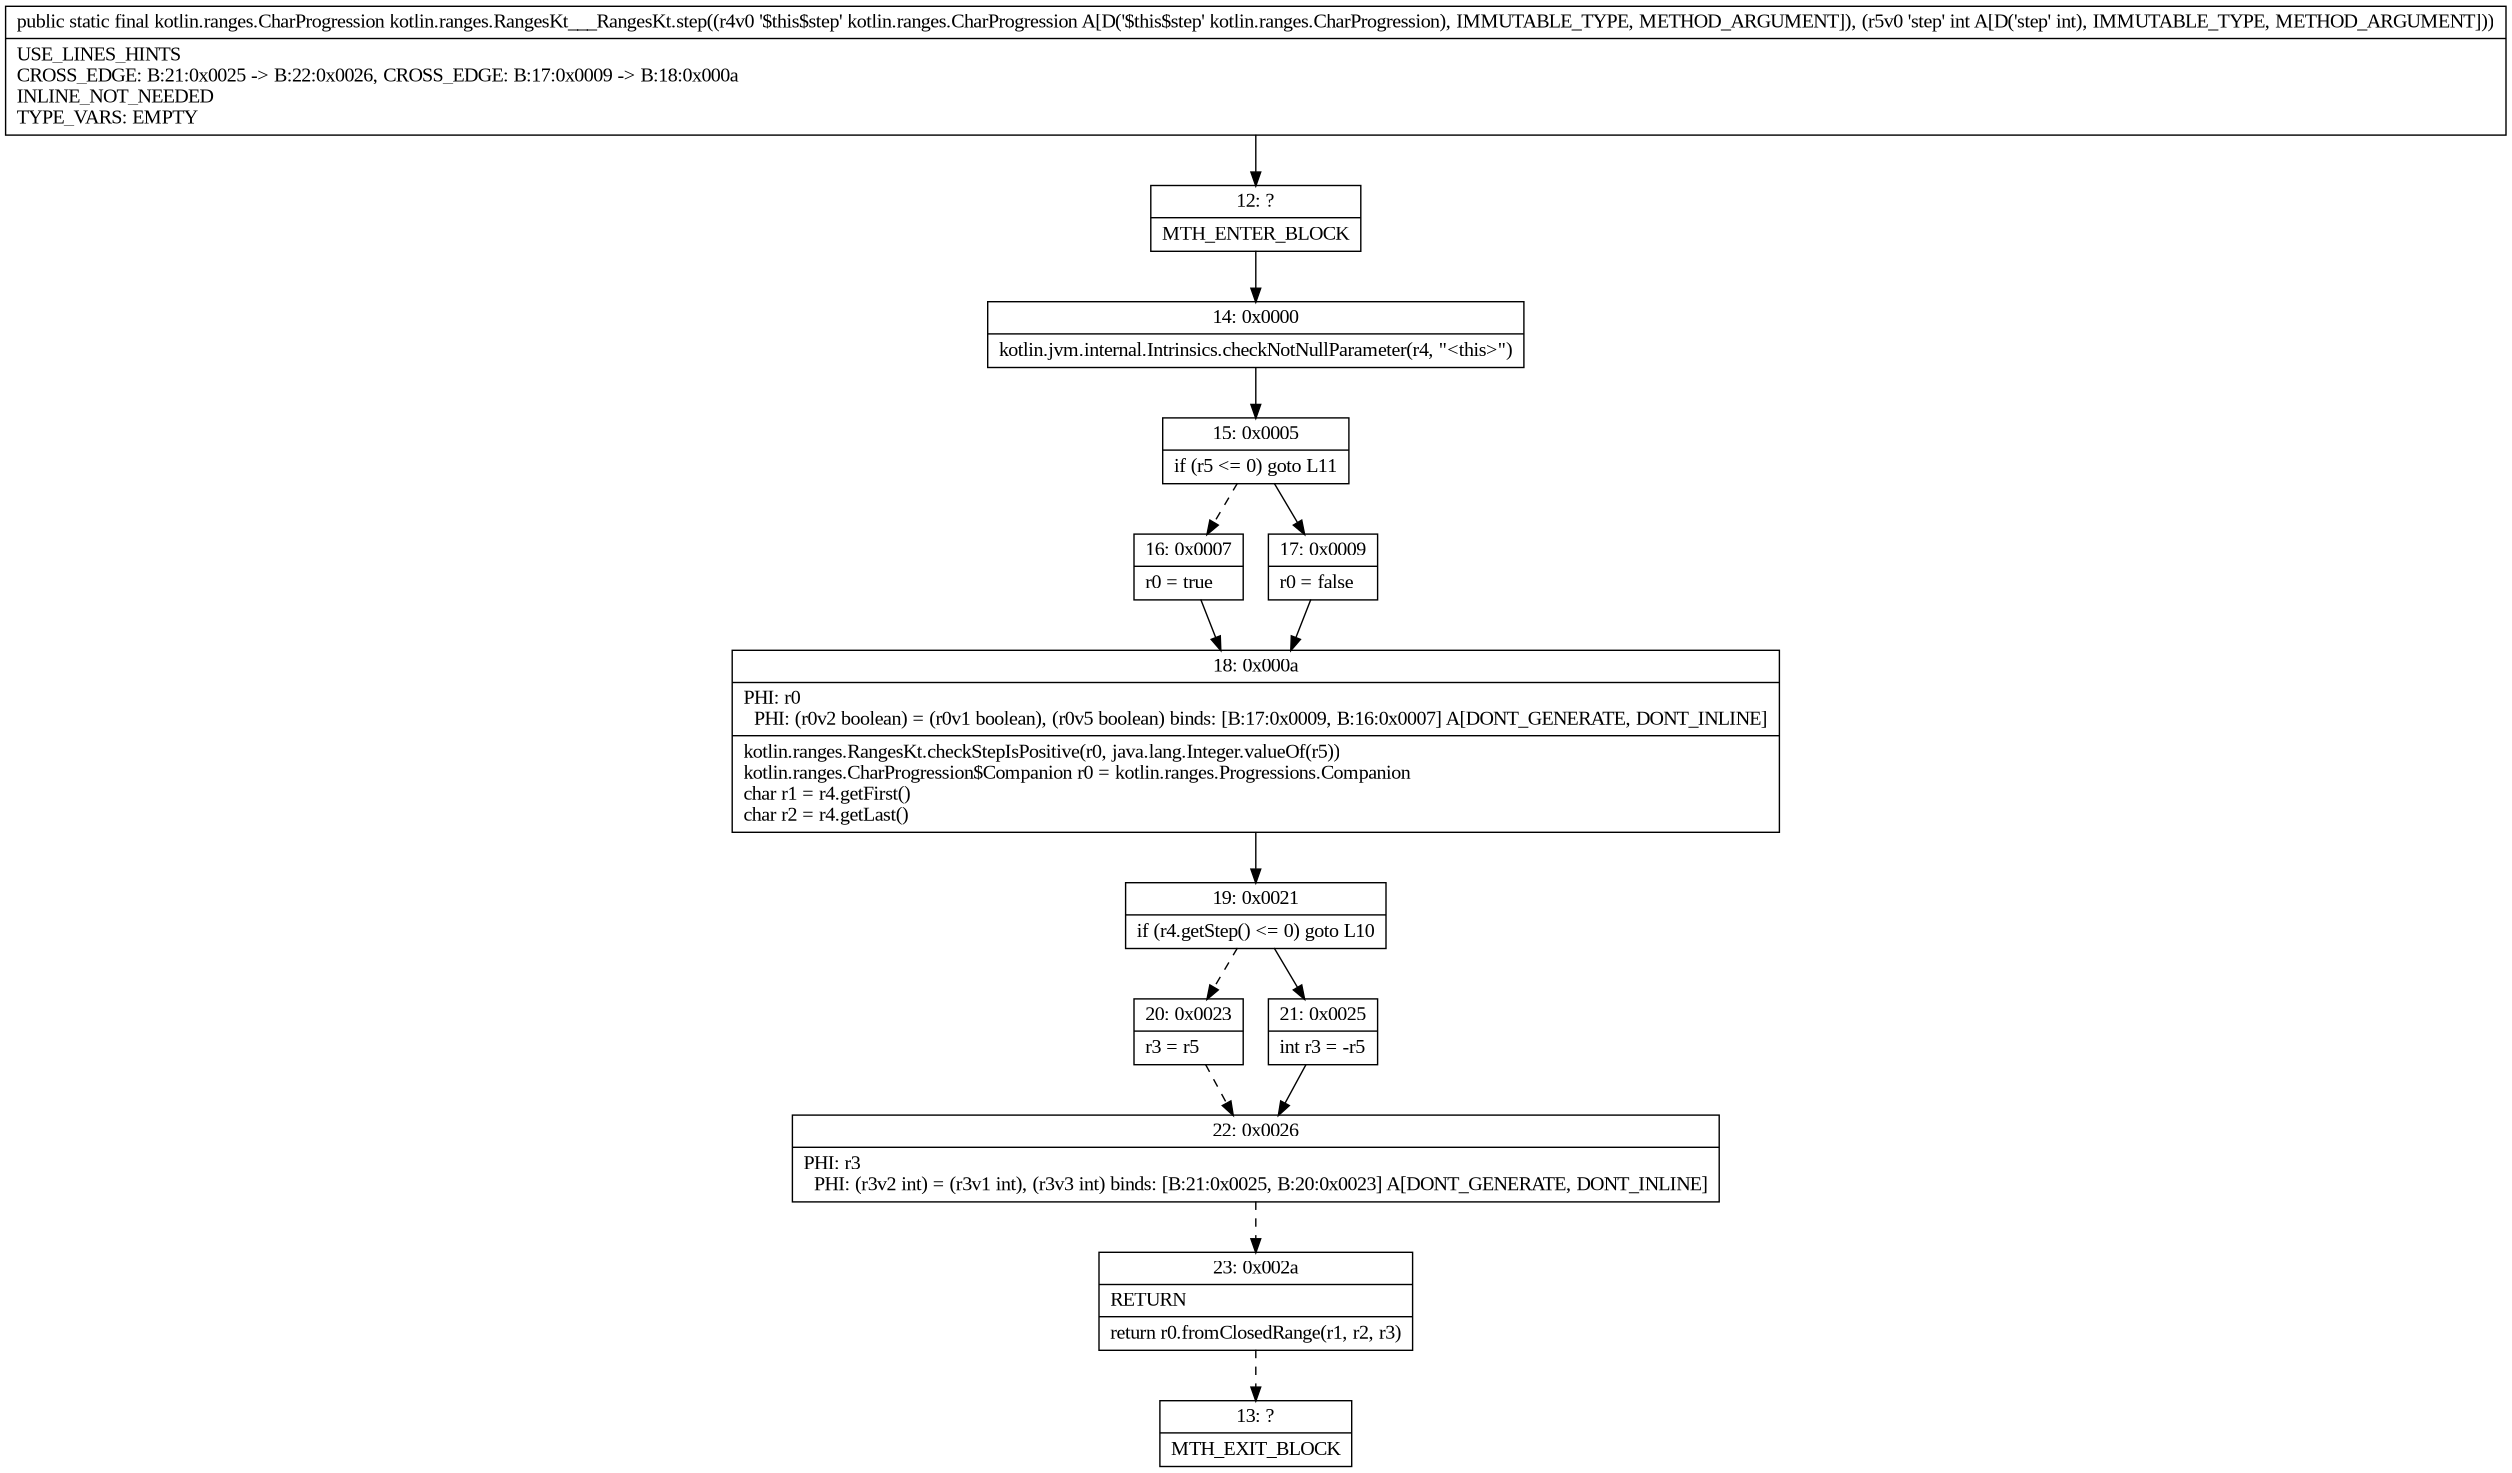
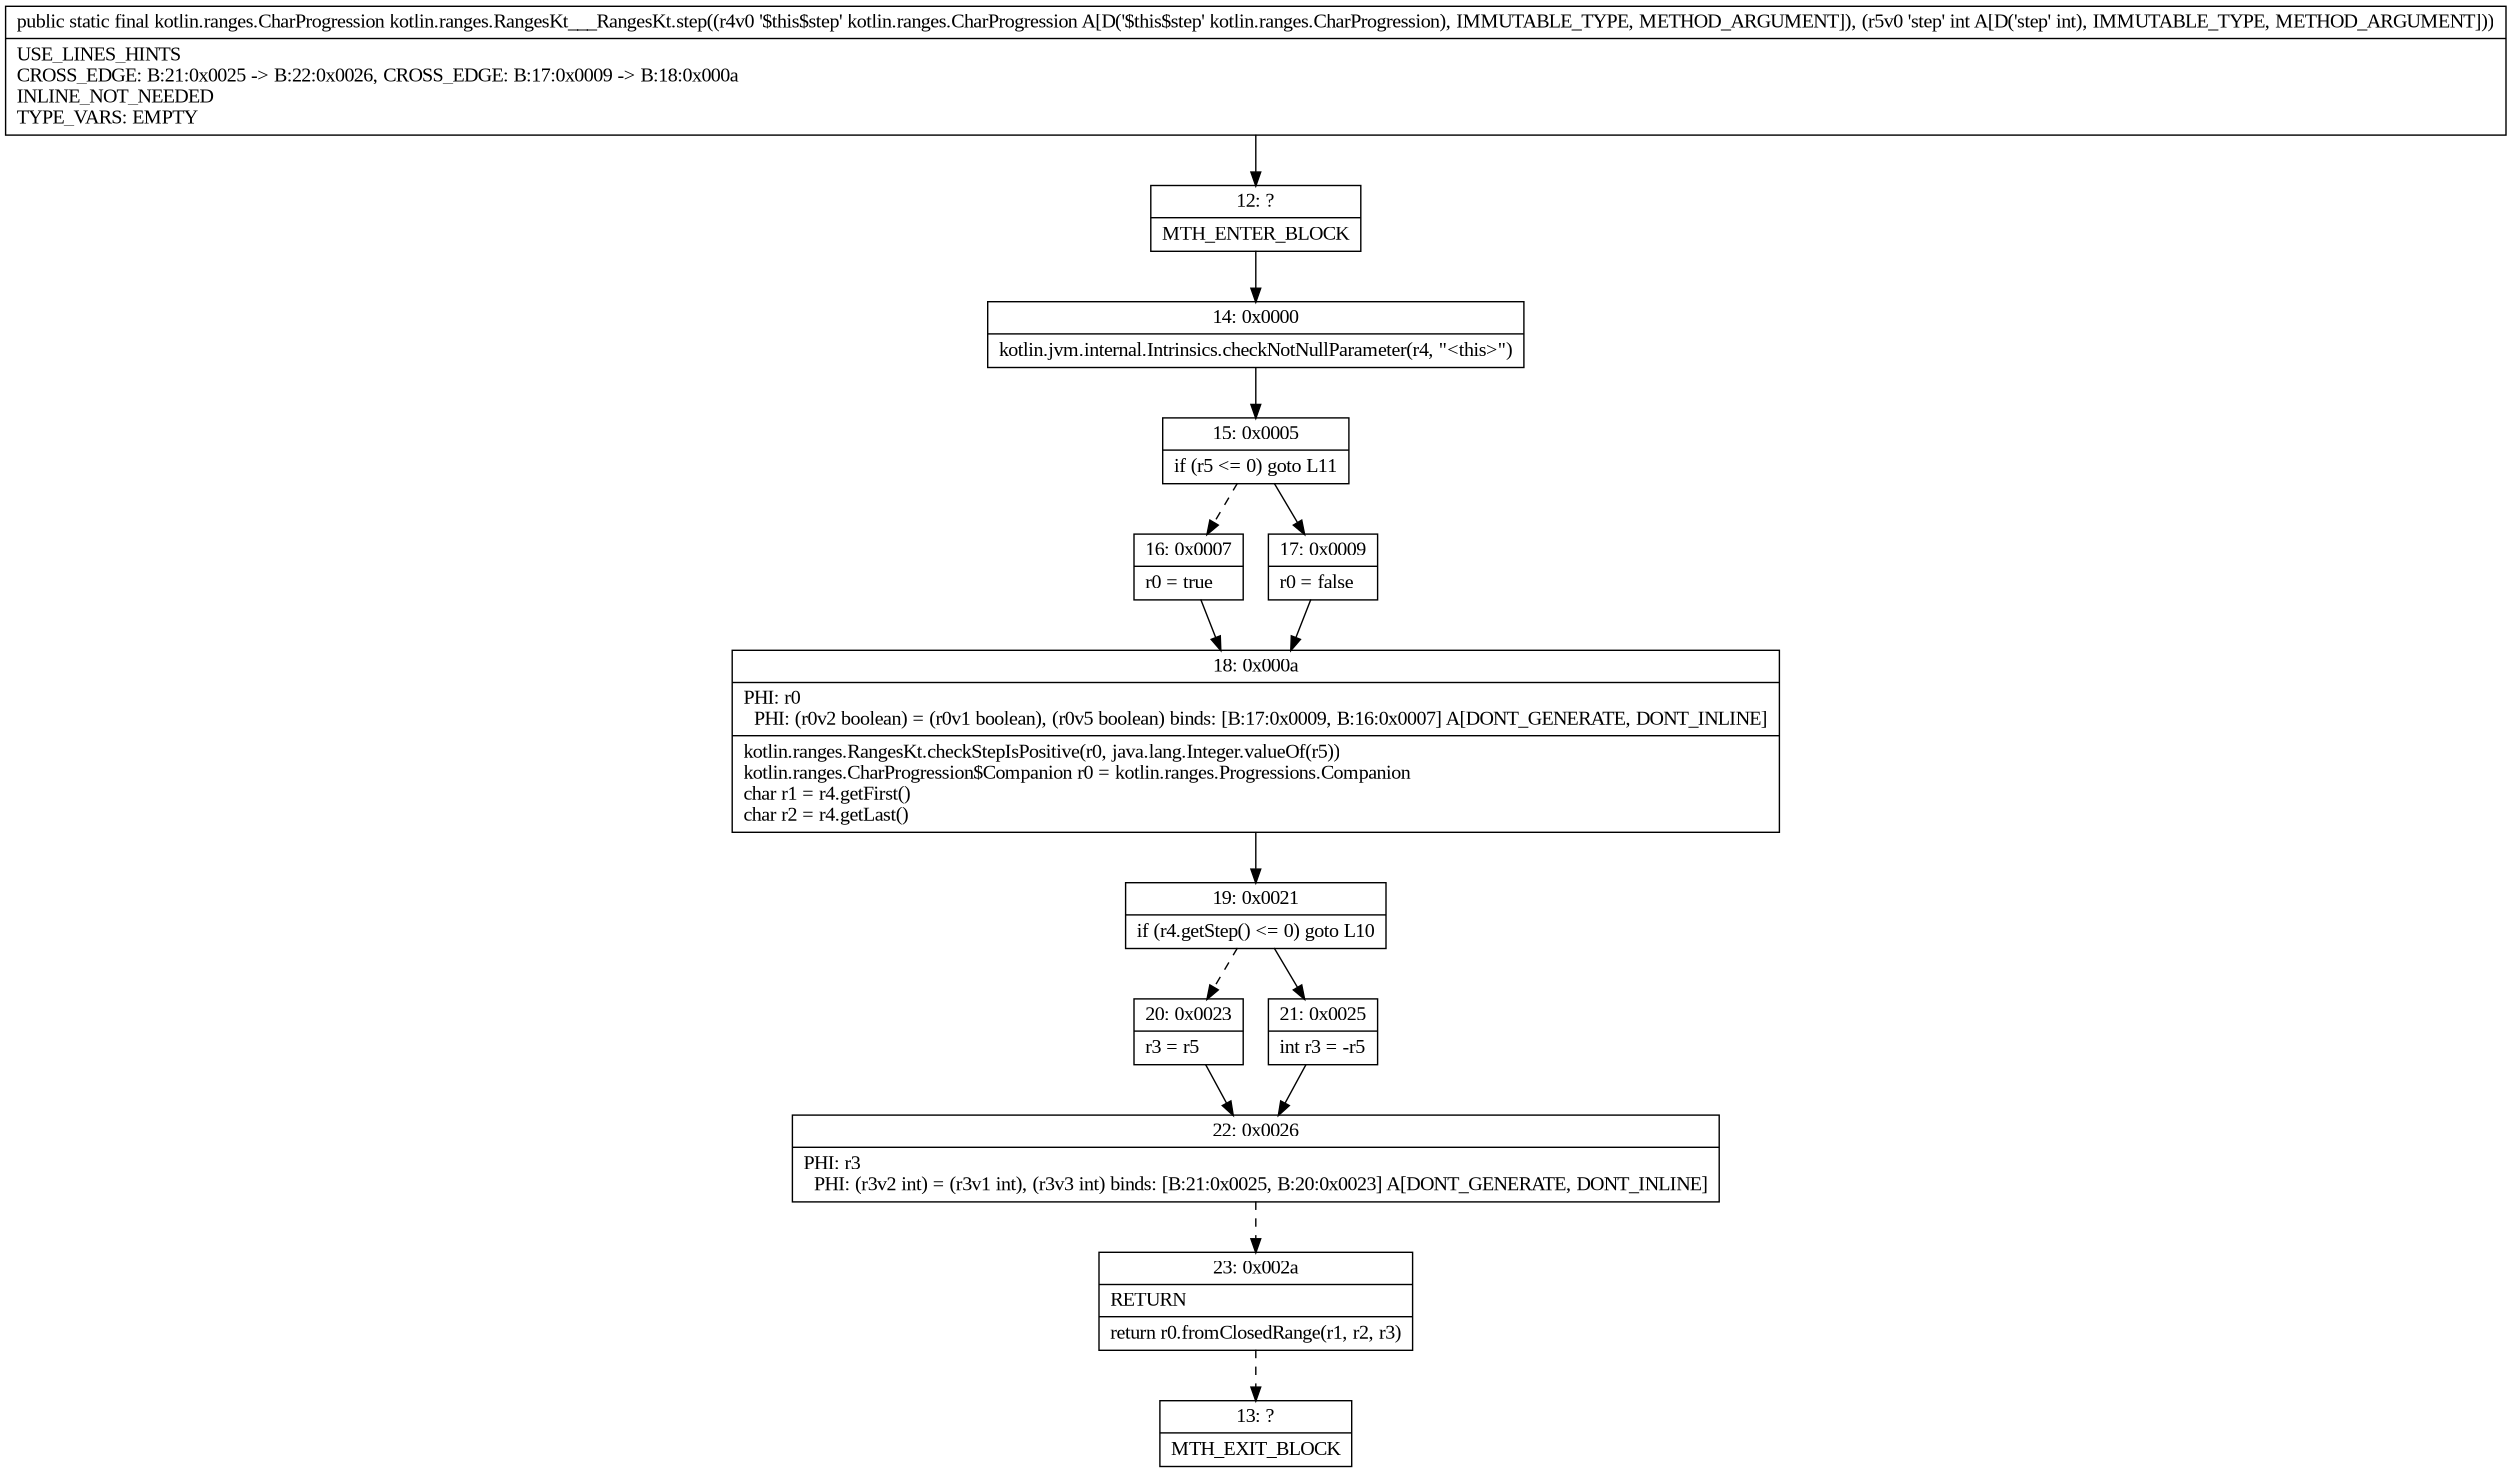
edge "20: 0x0023" -> "22: 0x0026": style dashed -> solid
